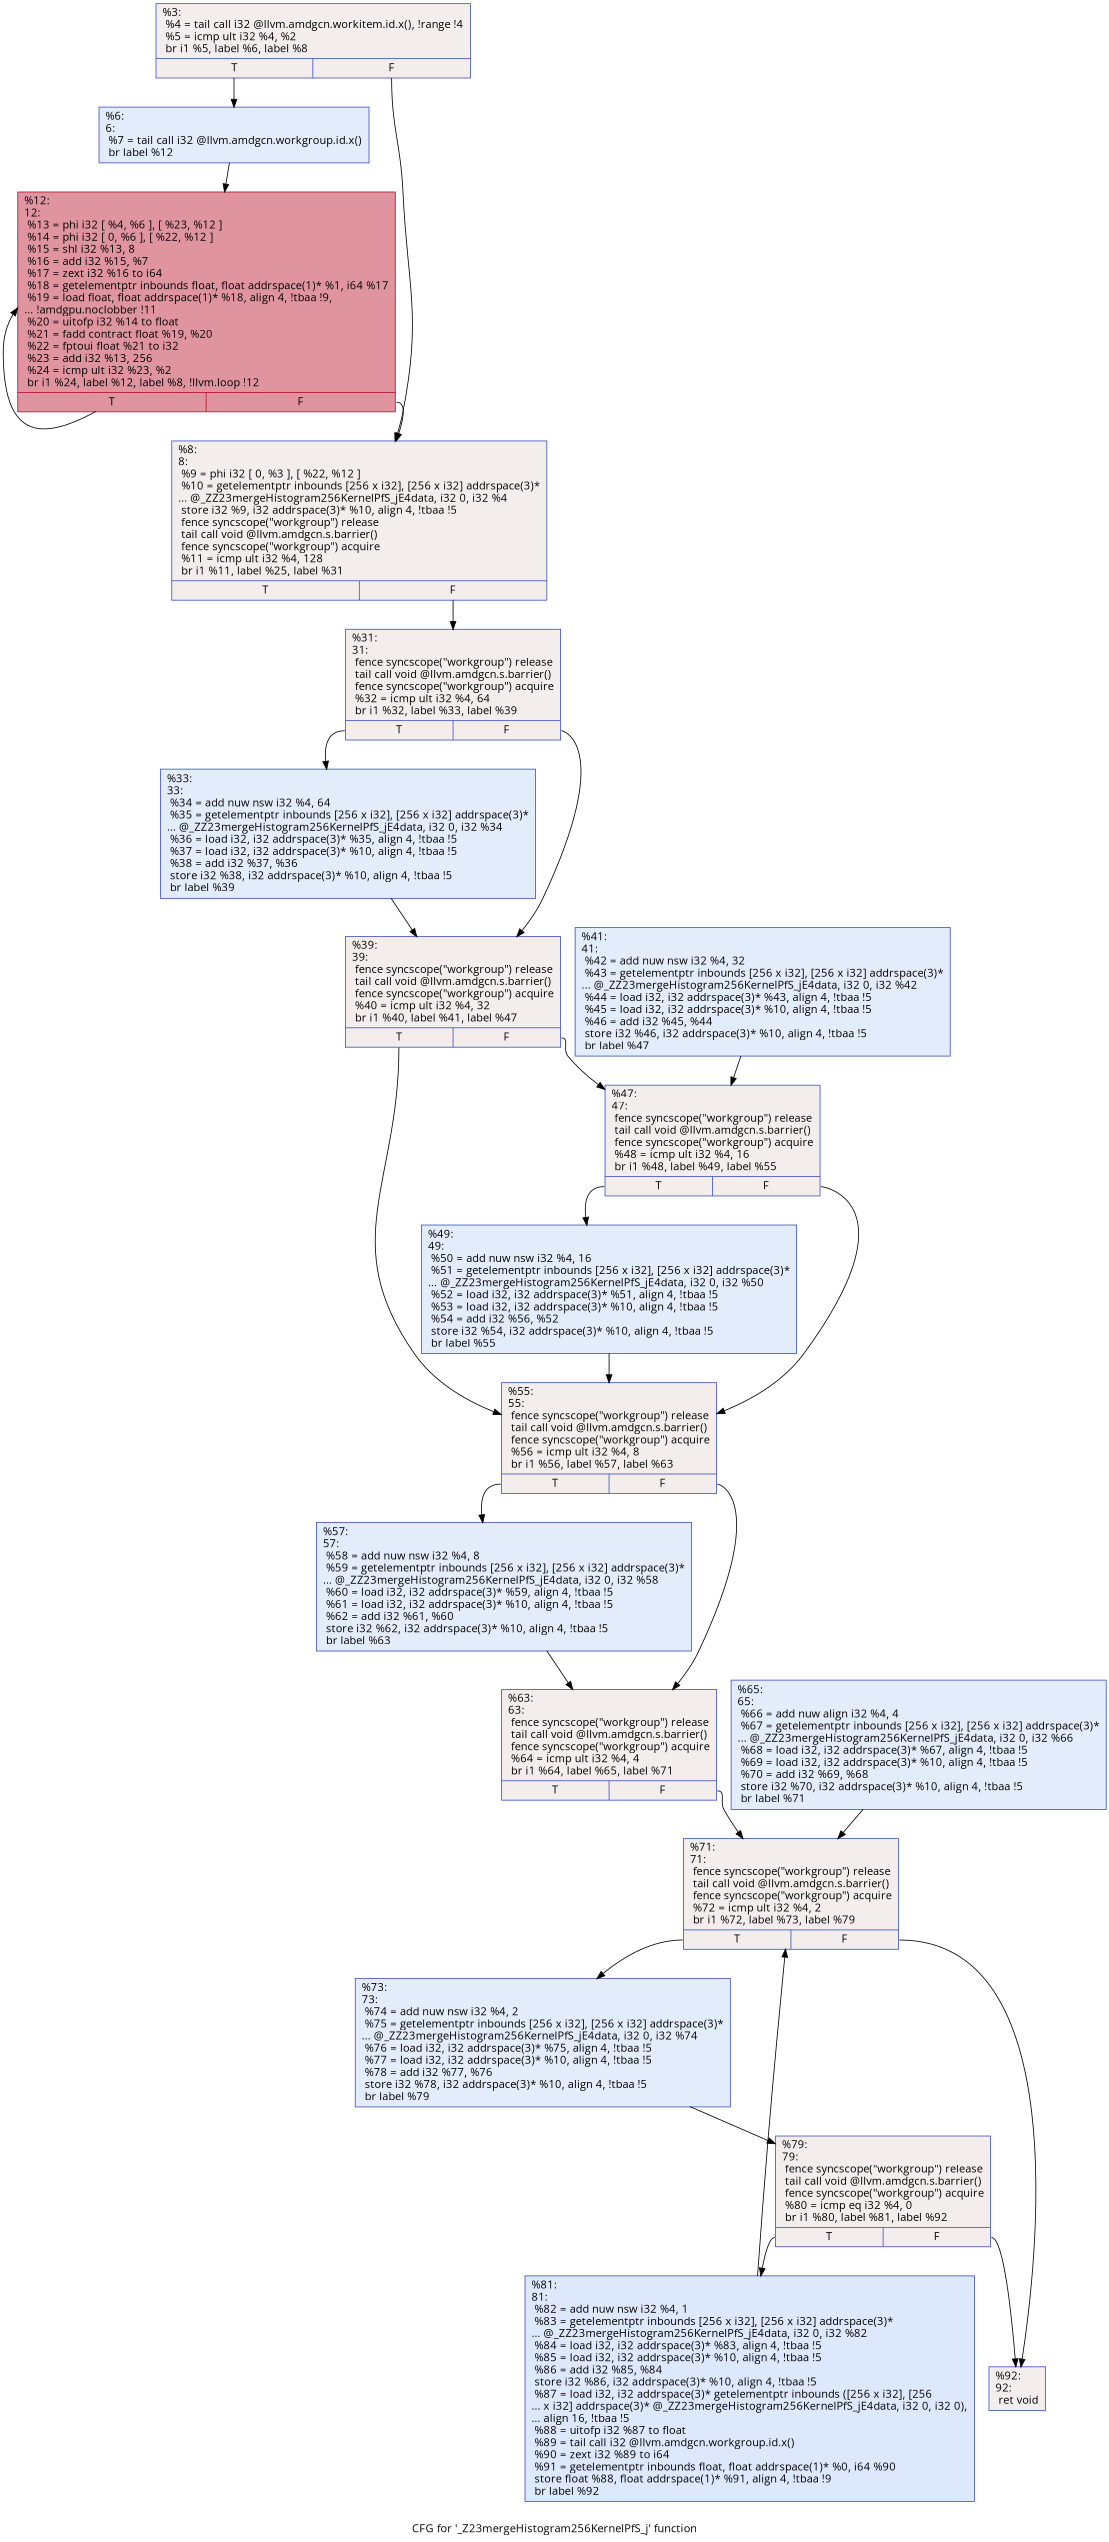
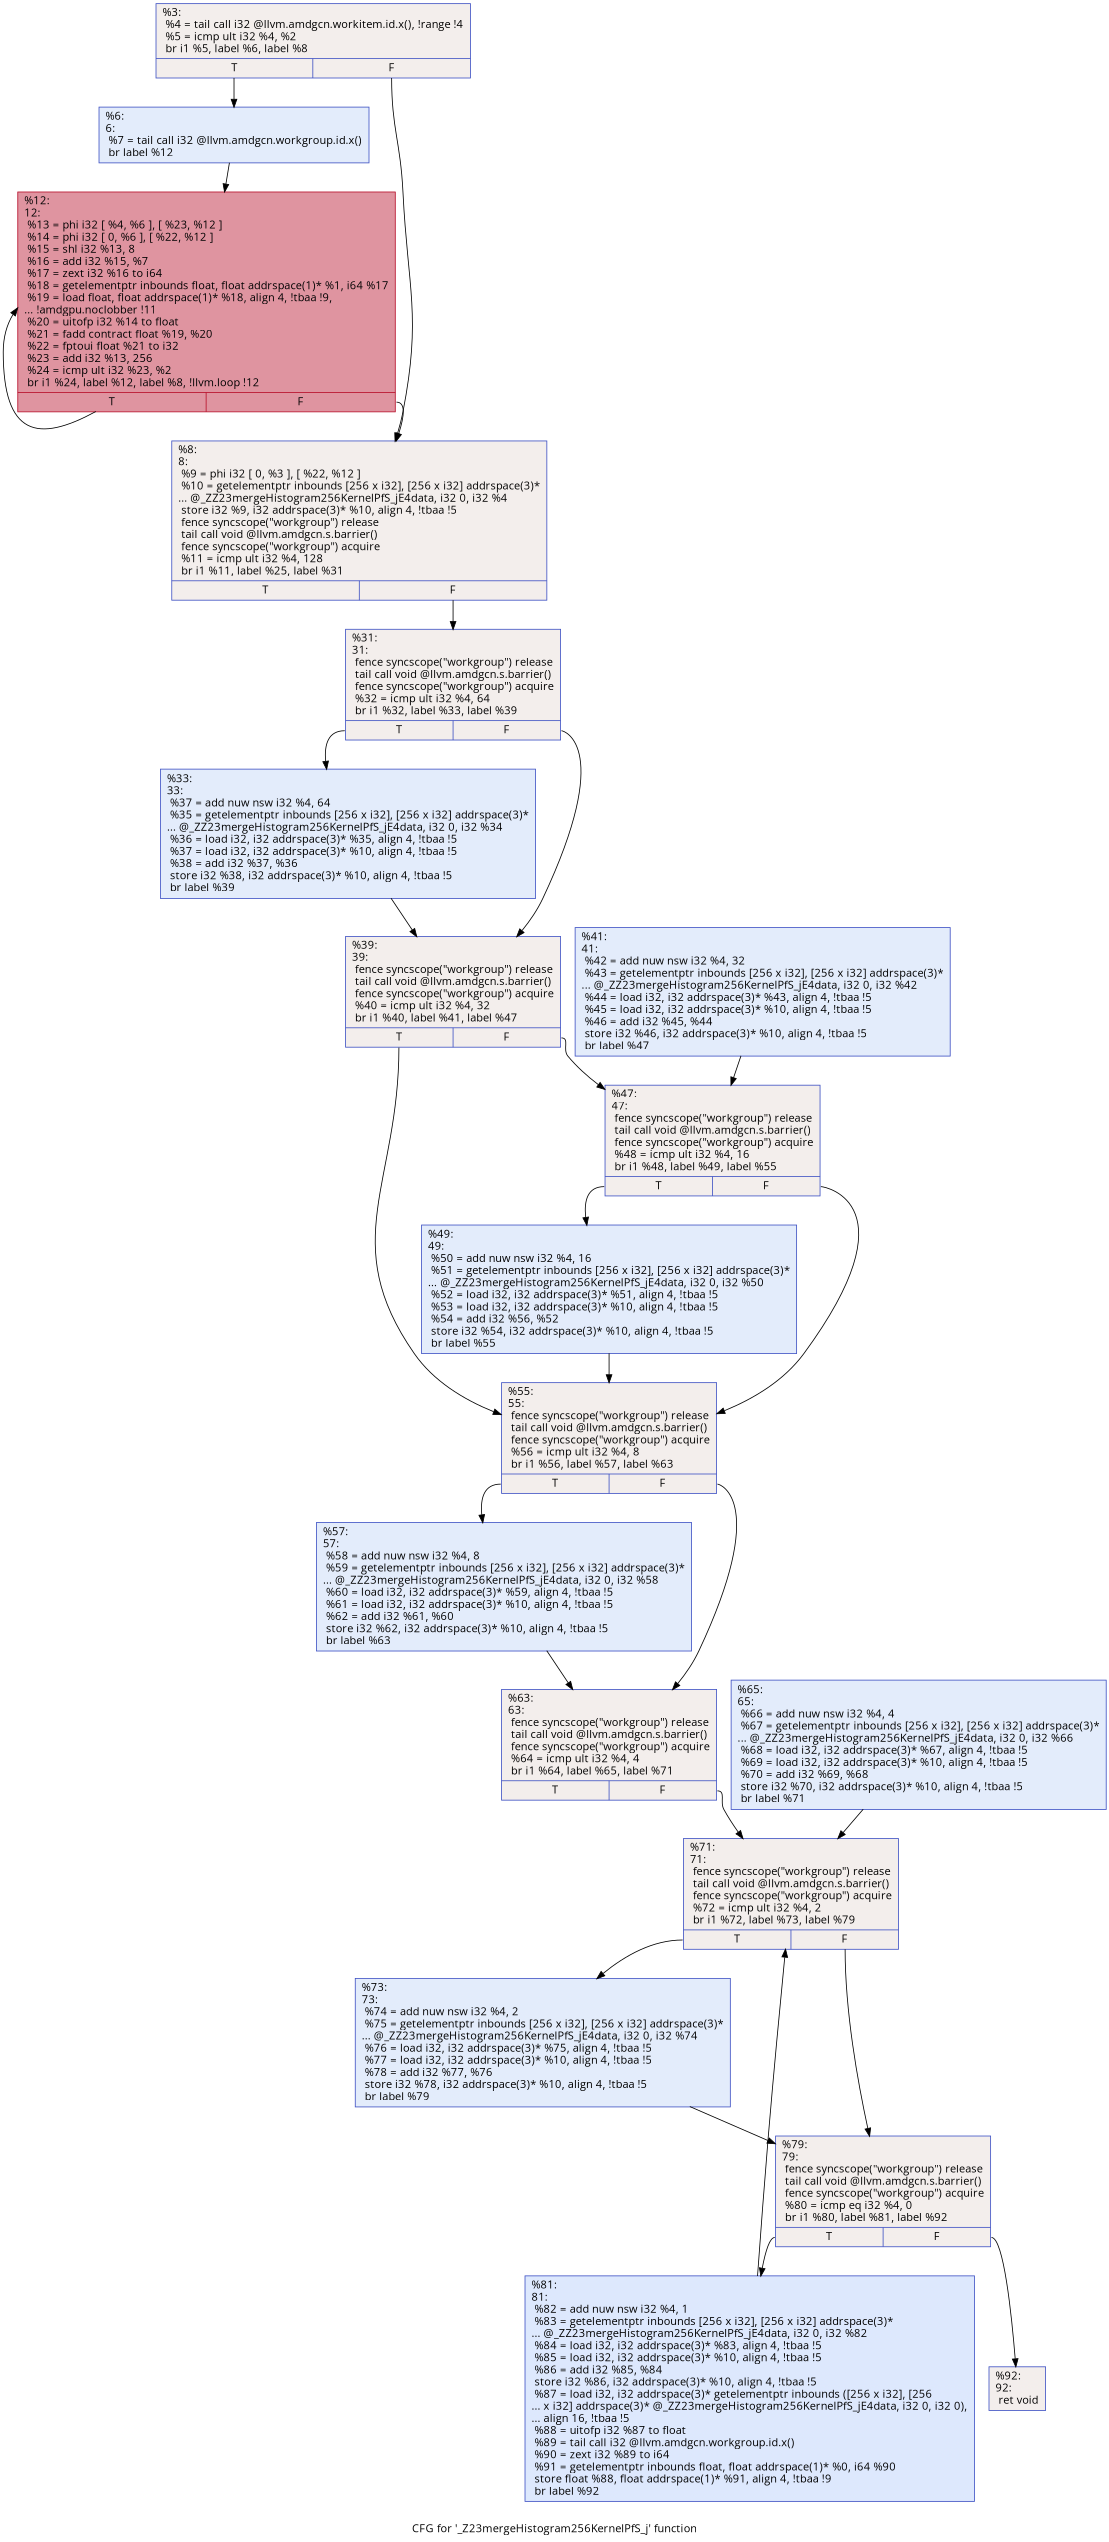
node "%33:": text "%34 = add nuw nsw i32 %4, 64" -> "%37 = add nuw nsw i32 %4, 64"
node "%65:": text "%66 = add nuw align i32 %4, 4" -> "%66 = add nuw nsw i32 %4, 4"
edge "%71:" -> "%92:": now "%71:" -> "%79:"
